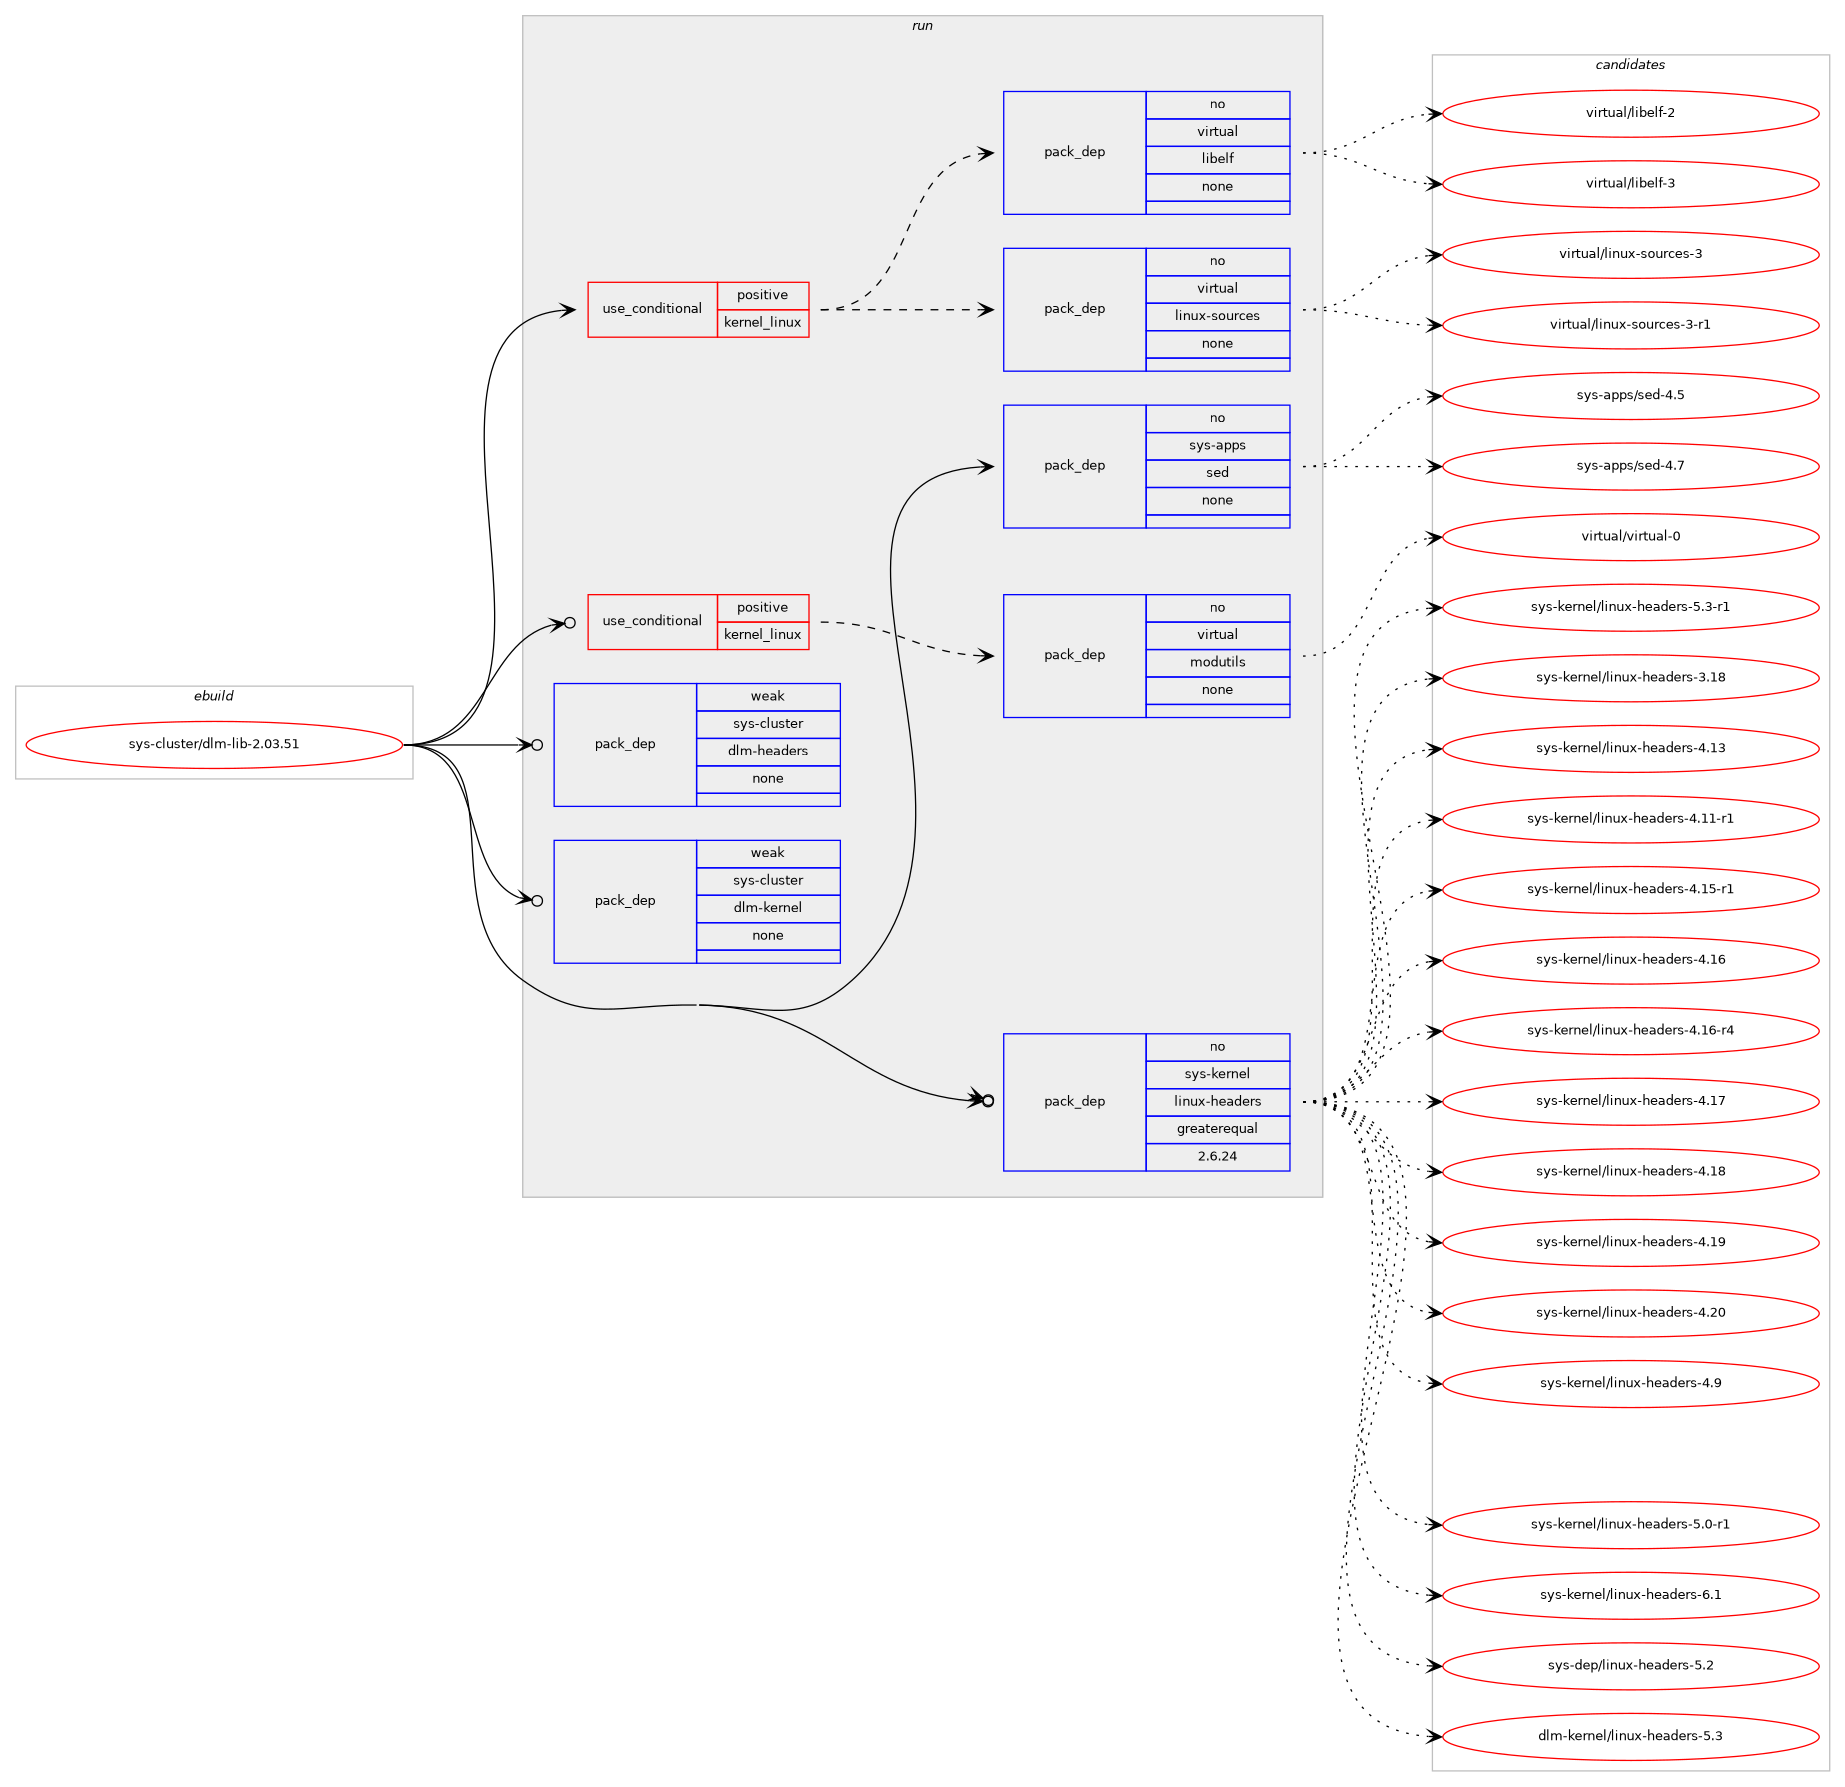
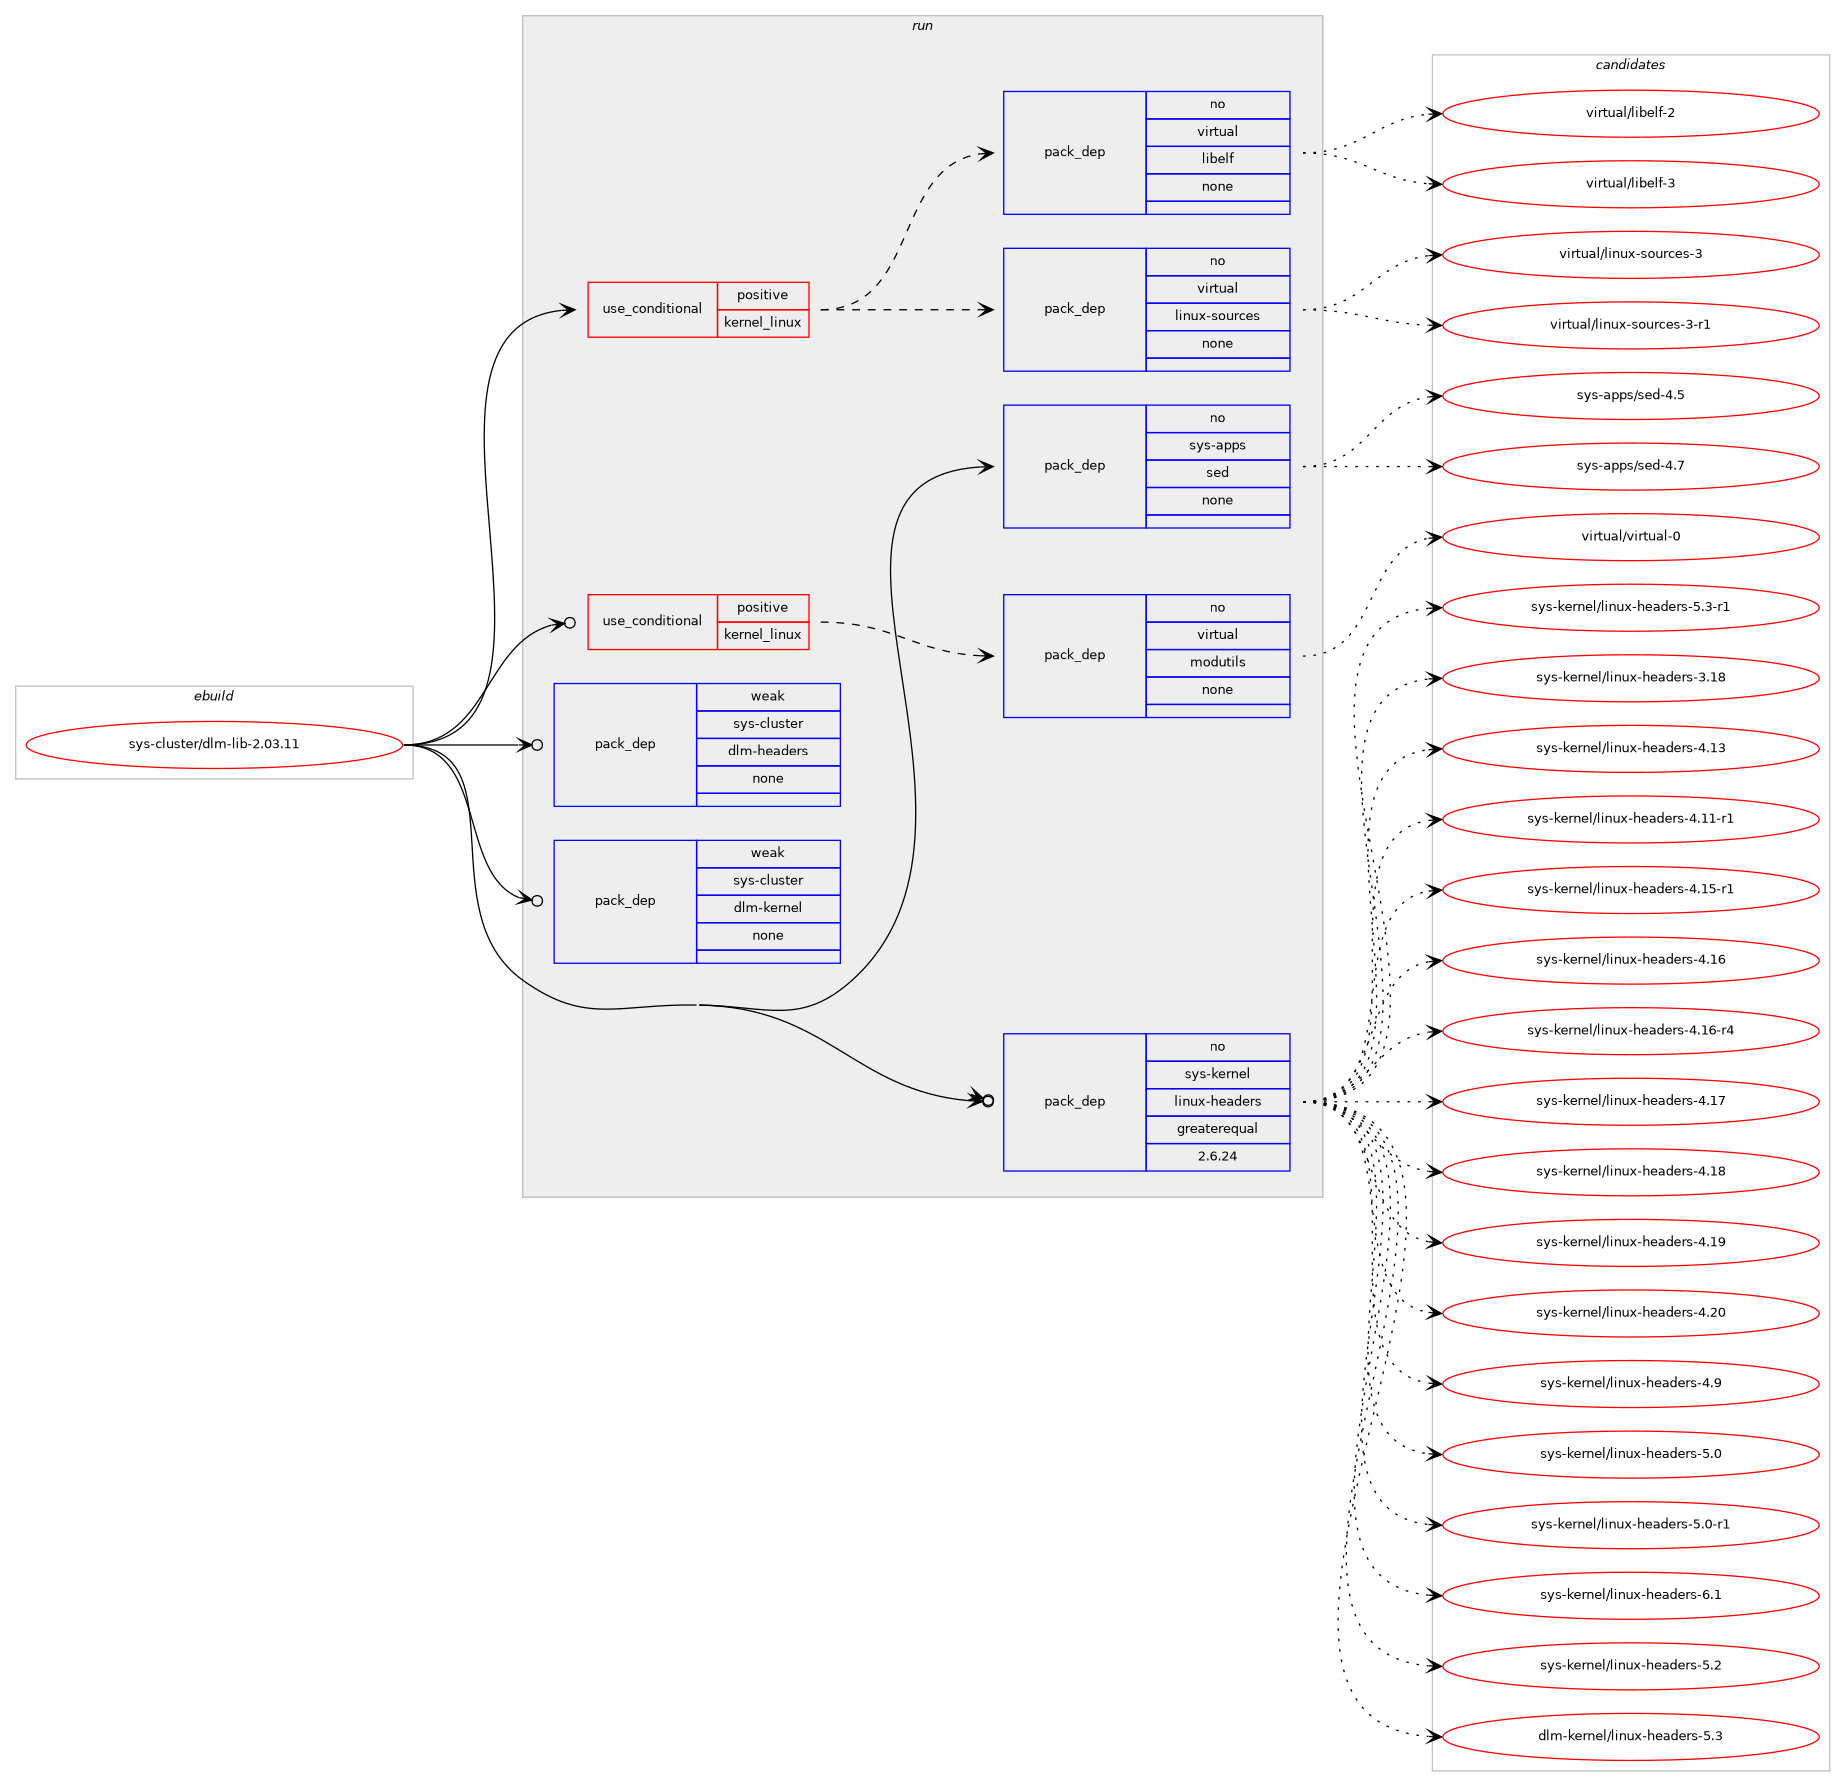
node "sys-cluster/dlm-lib-2.03.51": label "sys-cluster/dlm-lib-2.03.51" -> "sys-cluster/dlm-lib-2.03.11"
node "sys-kernel/linux-headers-5.0": added
node "sys-dep/linux-headers-5.2": label "sys-dep/linux-headers-5.2" -> "sys-kernel/linux-headers-5.2"
